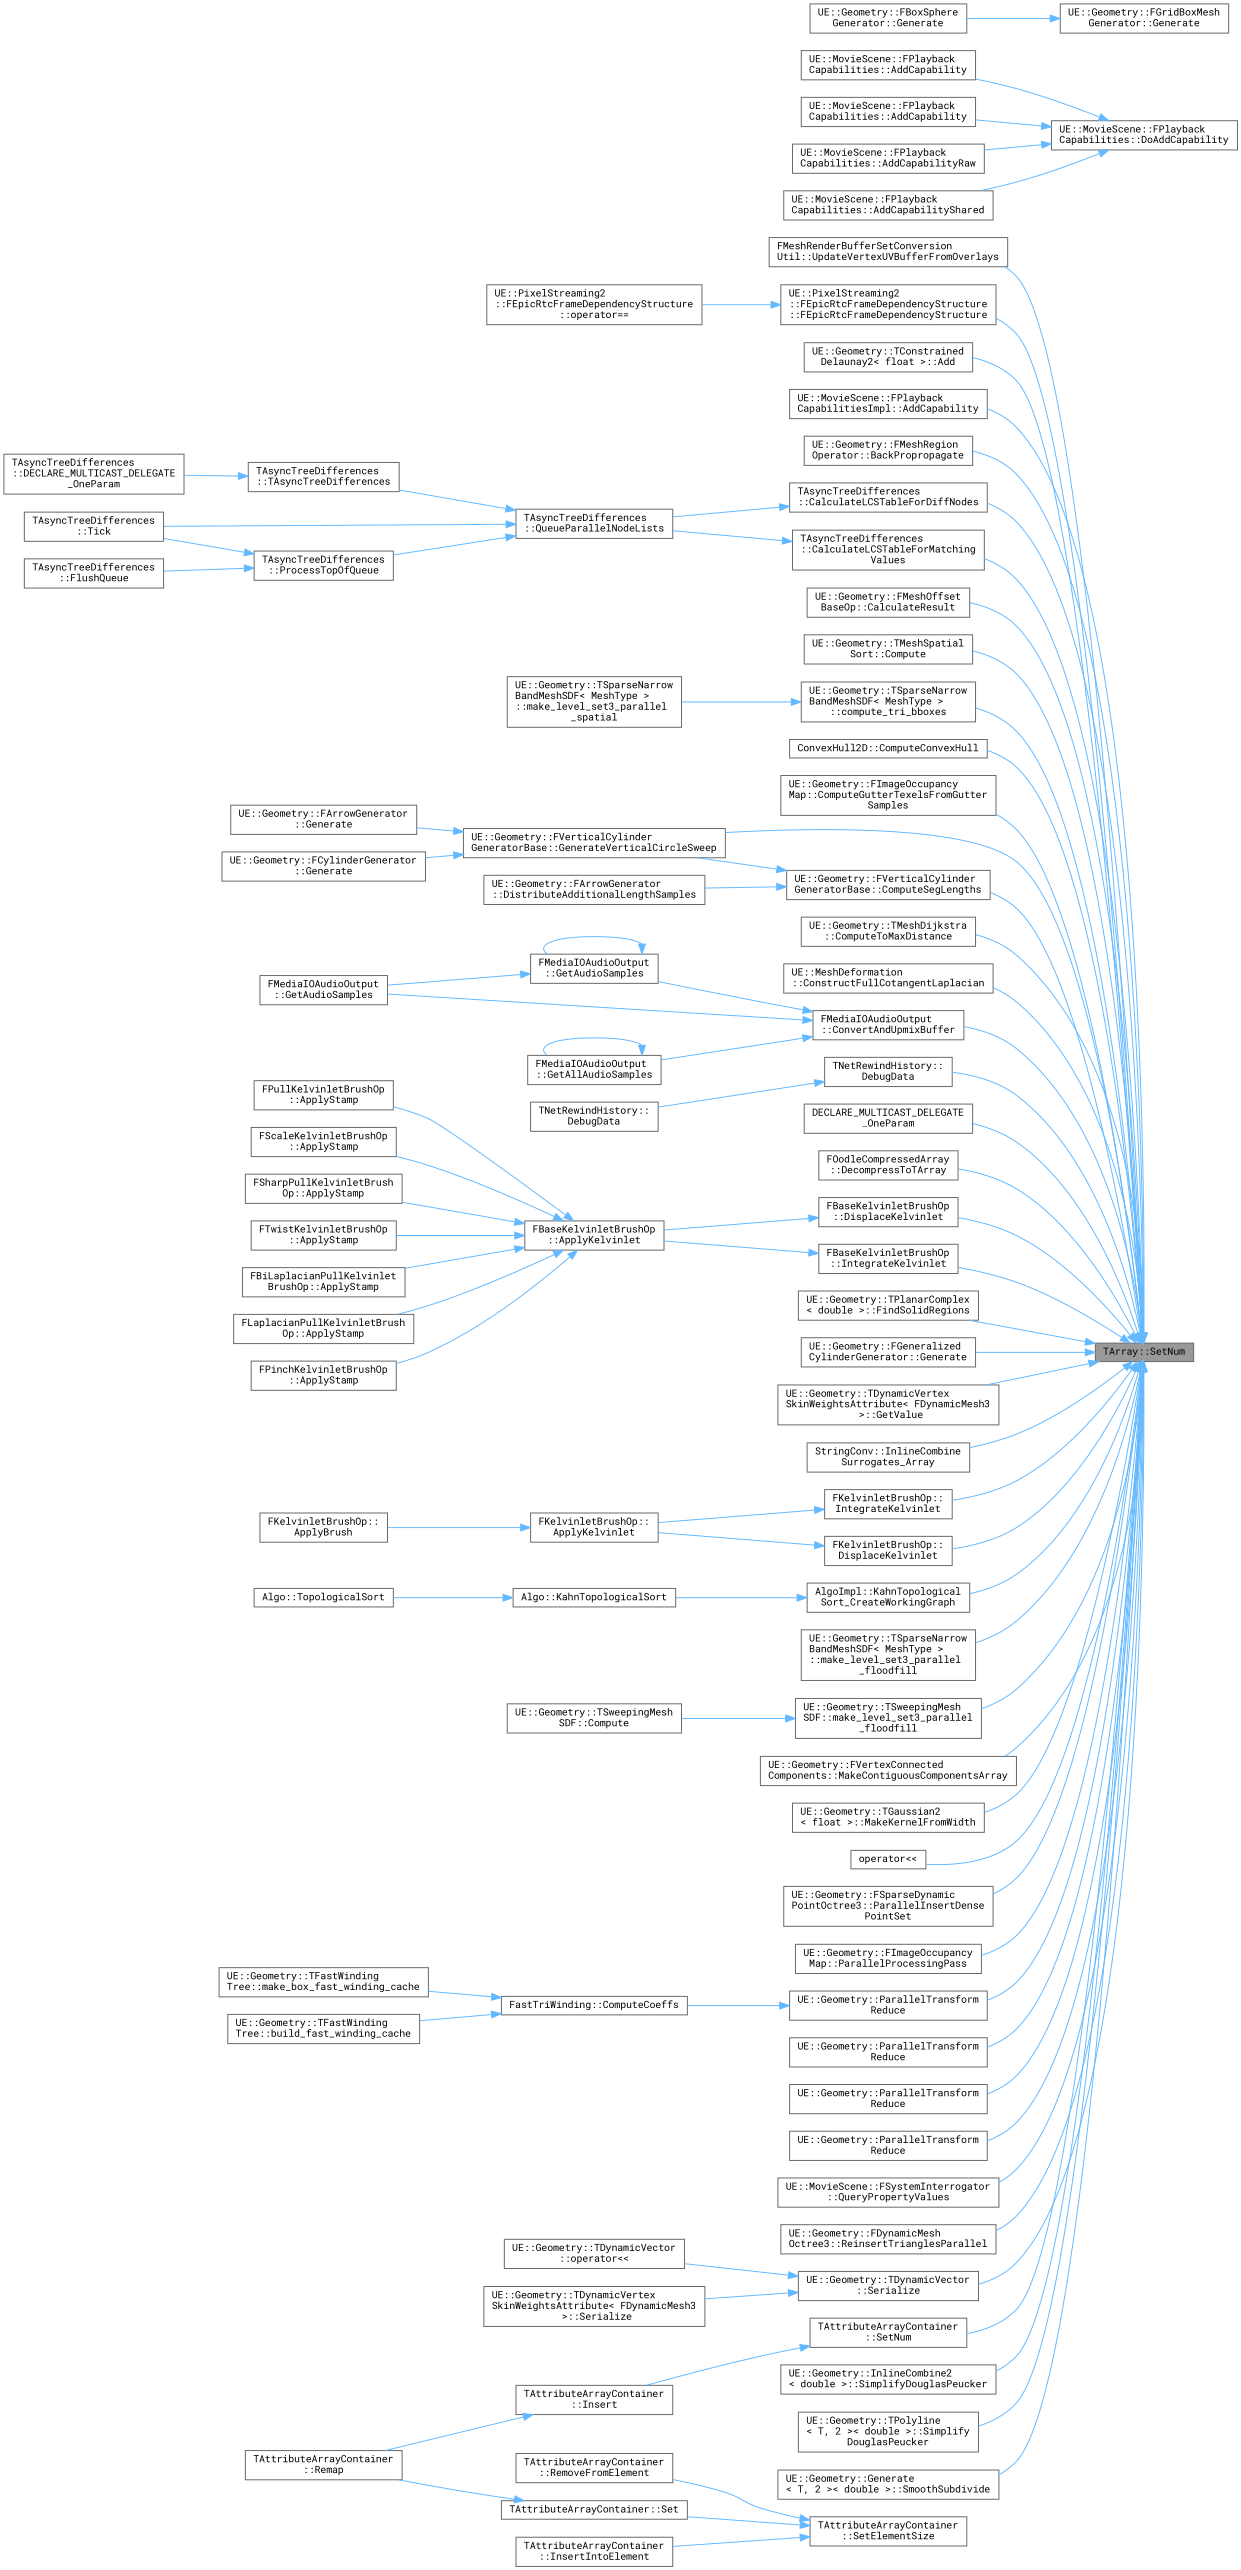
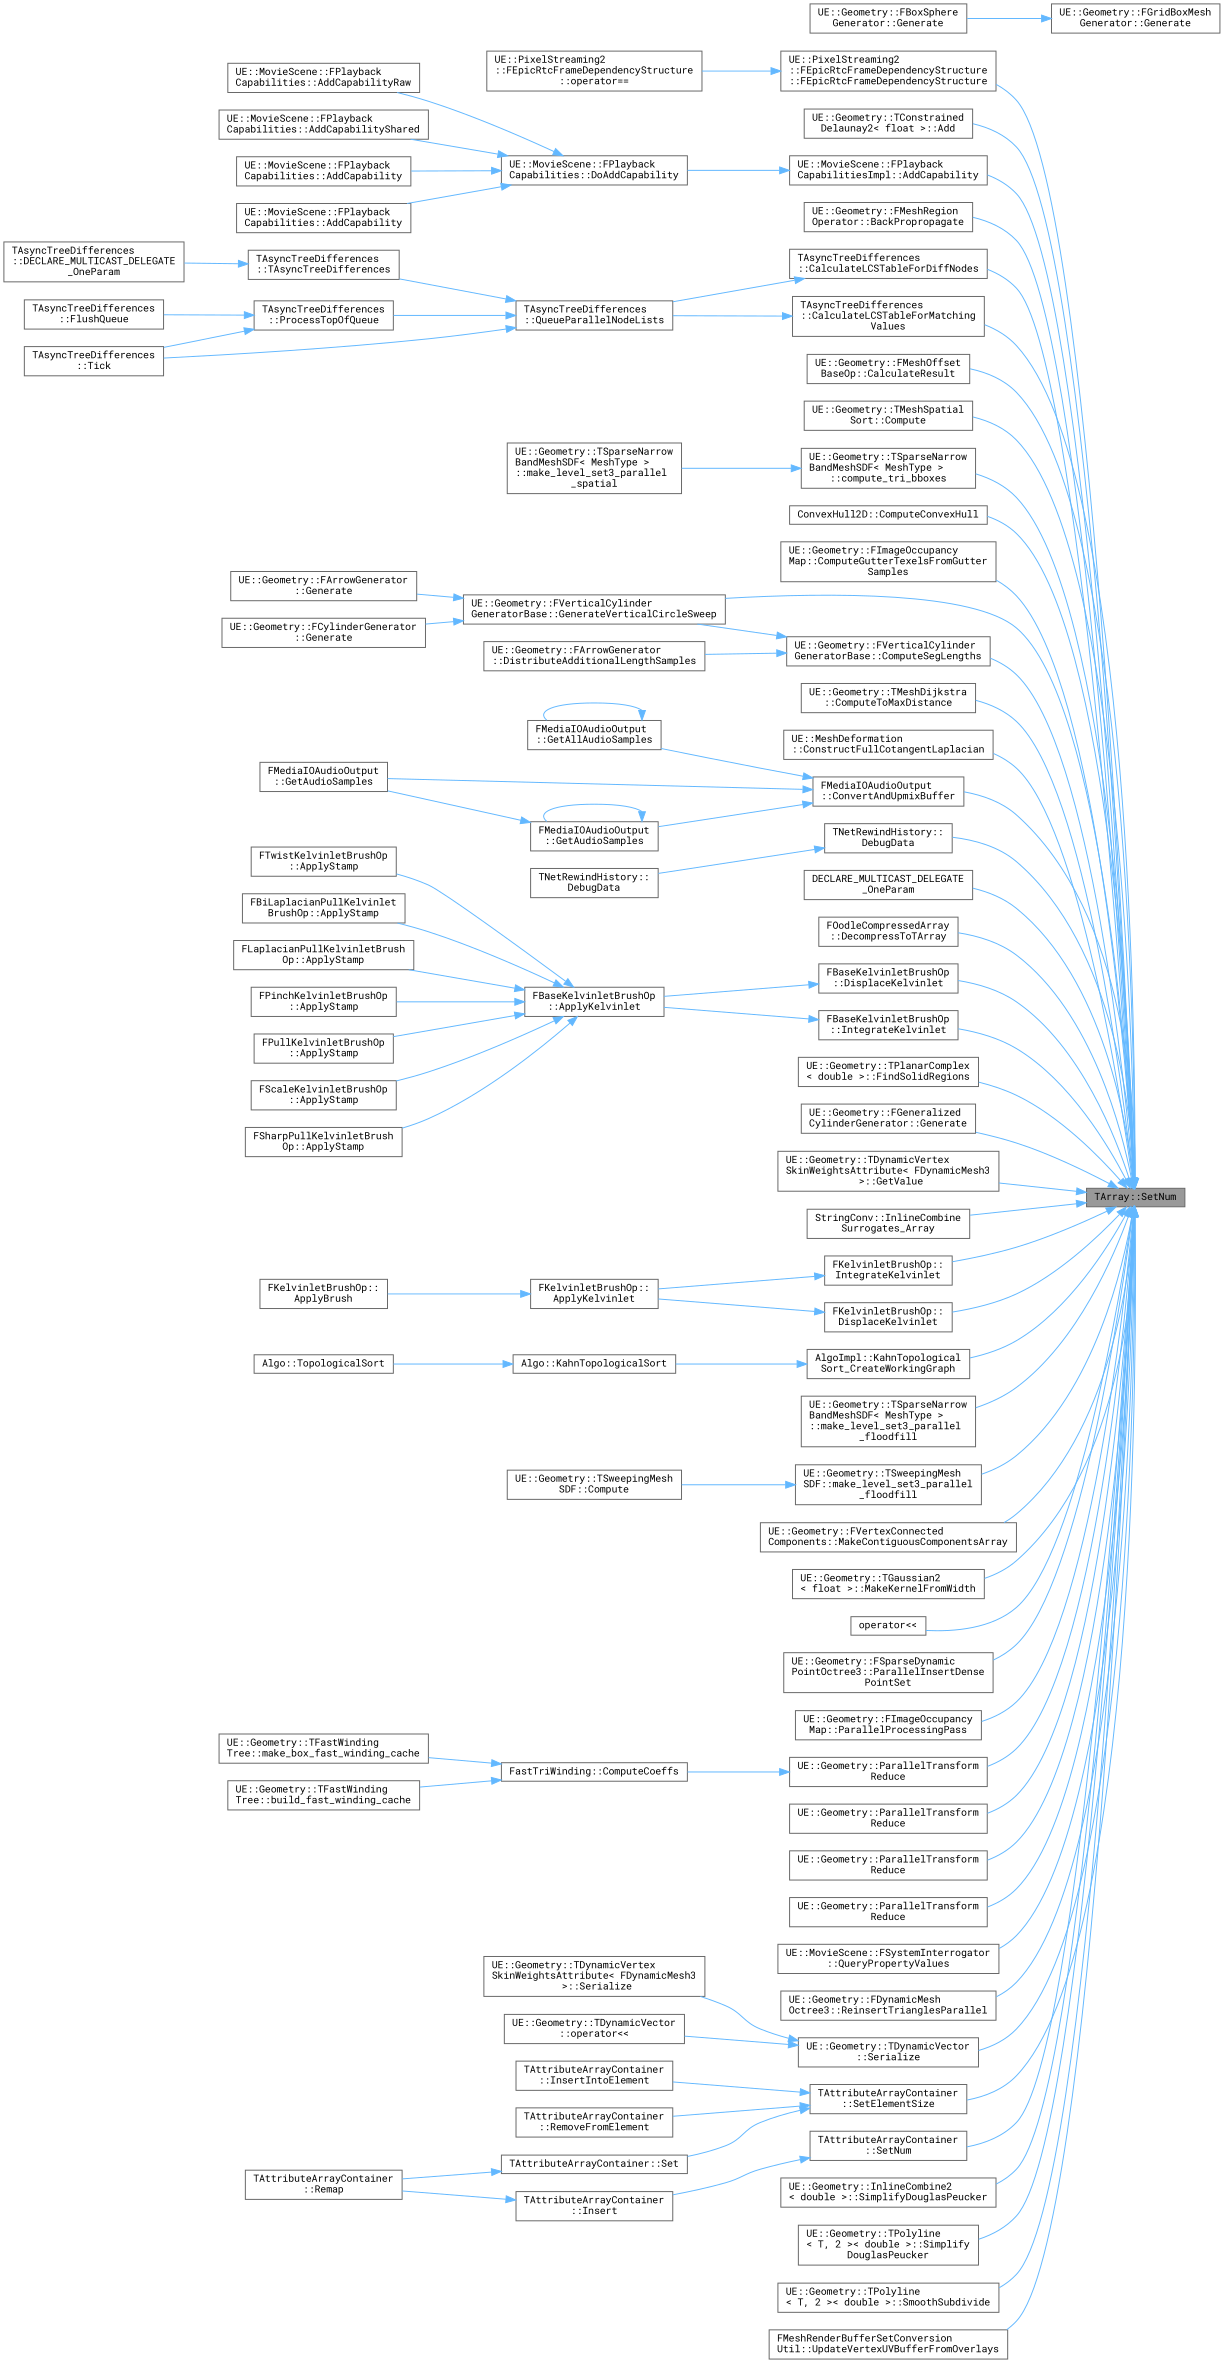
edge "UE::MovieScene::FPlayback Capabilities::DoAddCapability" -> "UE::MovieScene::FPlayback CapabilitiesImpl::AddCapability": added
edge "TAttributeArrayContainer ::SetElementSize" -> "TArray::SetNum": added
node "UE::Geometry::Generate < T, 2 >< double >::SmoothSubdivide": label "UE::Geometry::Generate < T, 2 >< double >::SmoothSubdivide" -> "UE::Geometry::TPolyline < T, 2 >< double >::SmoothSubdivide"
